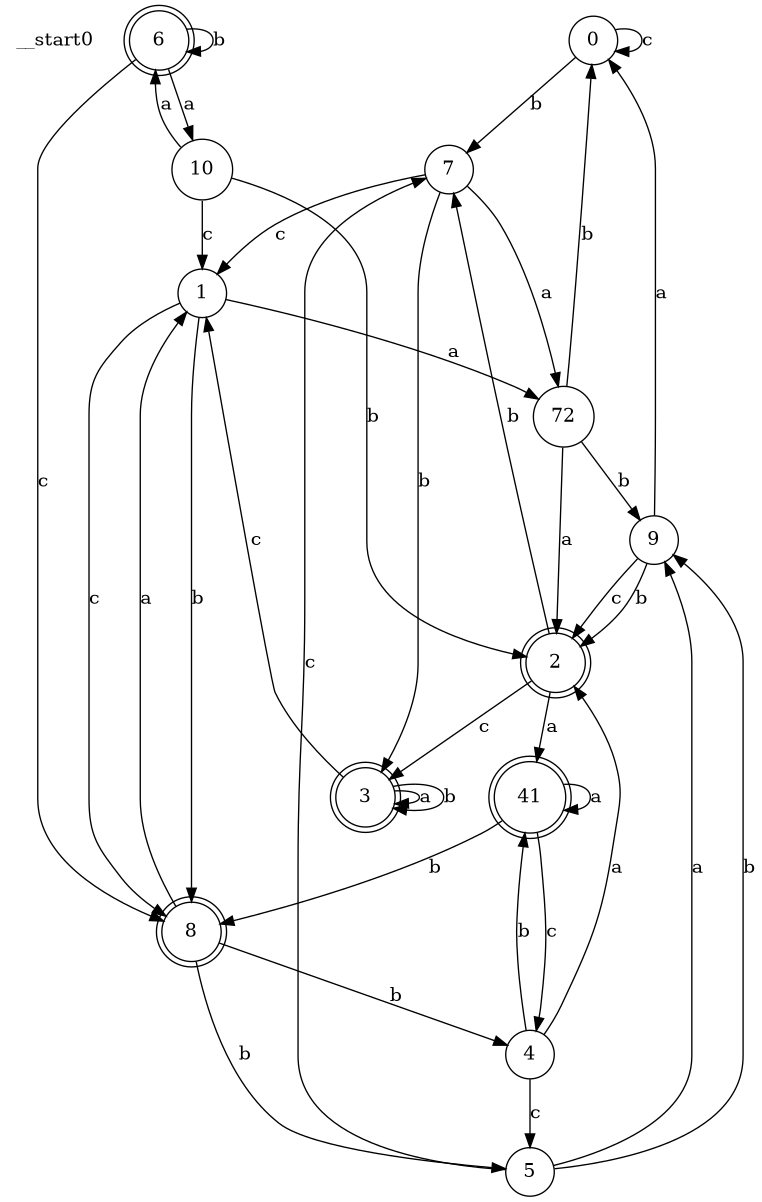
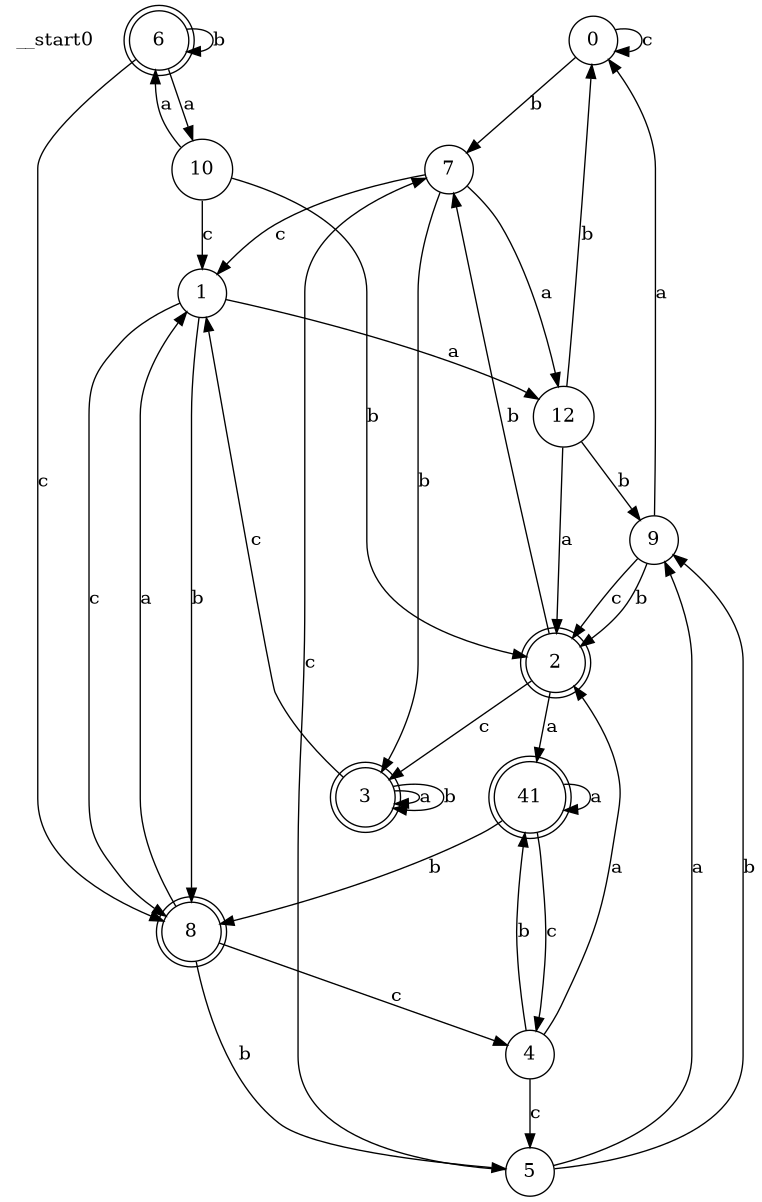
node "72": label "72" -> "12"
edge "8" -> "4": label "b" -> "c"
